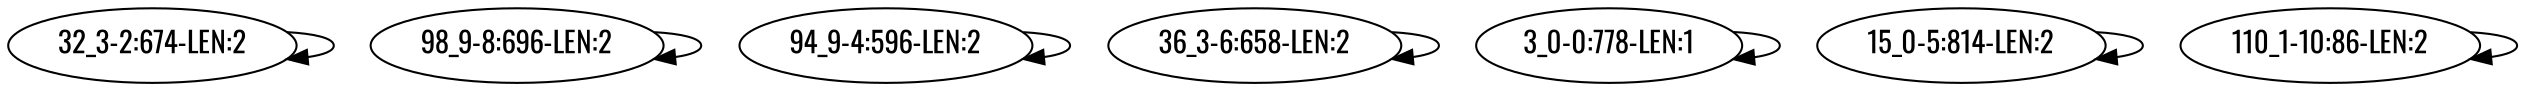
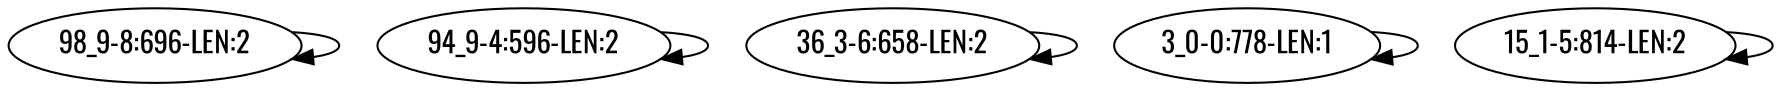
node "32_3-2:674-LEN:2": removed
node "15_0-5:814-LEN:2": label "15_0-5:814-LEN:2" -> "15_1-5:814-LEN:2"
node "110_1-10:86-LEN:2": removed
